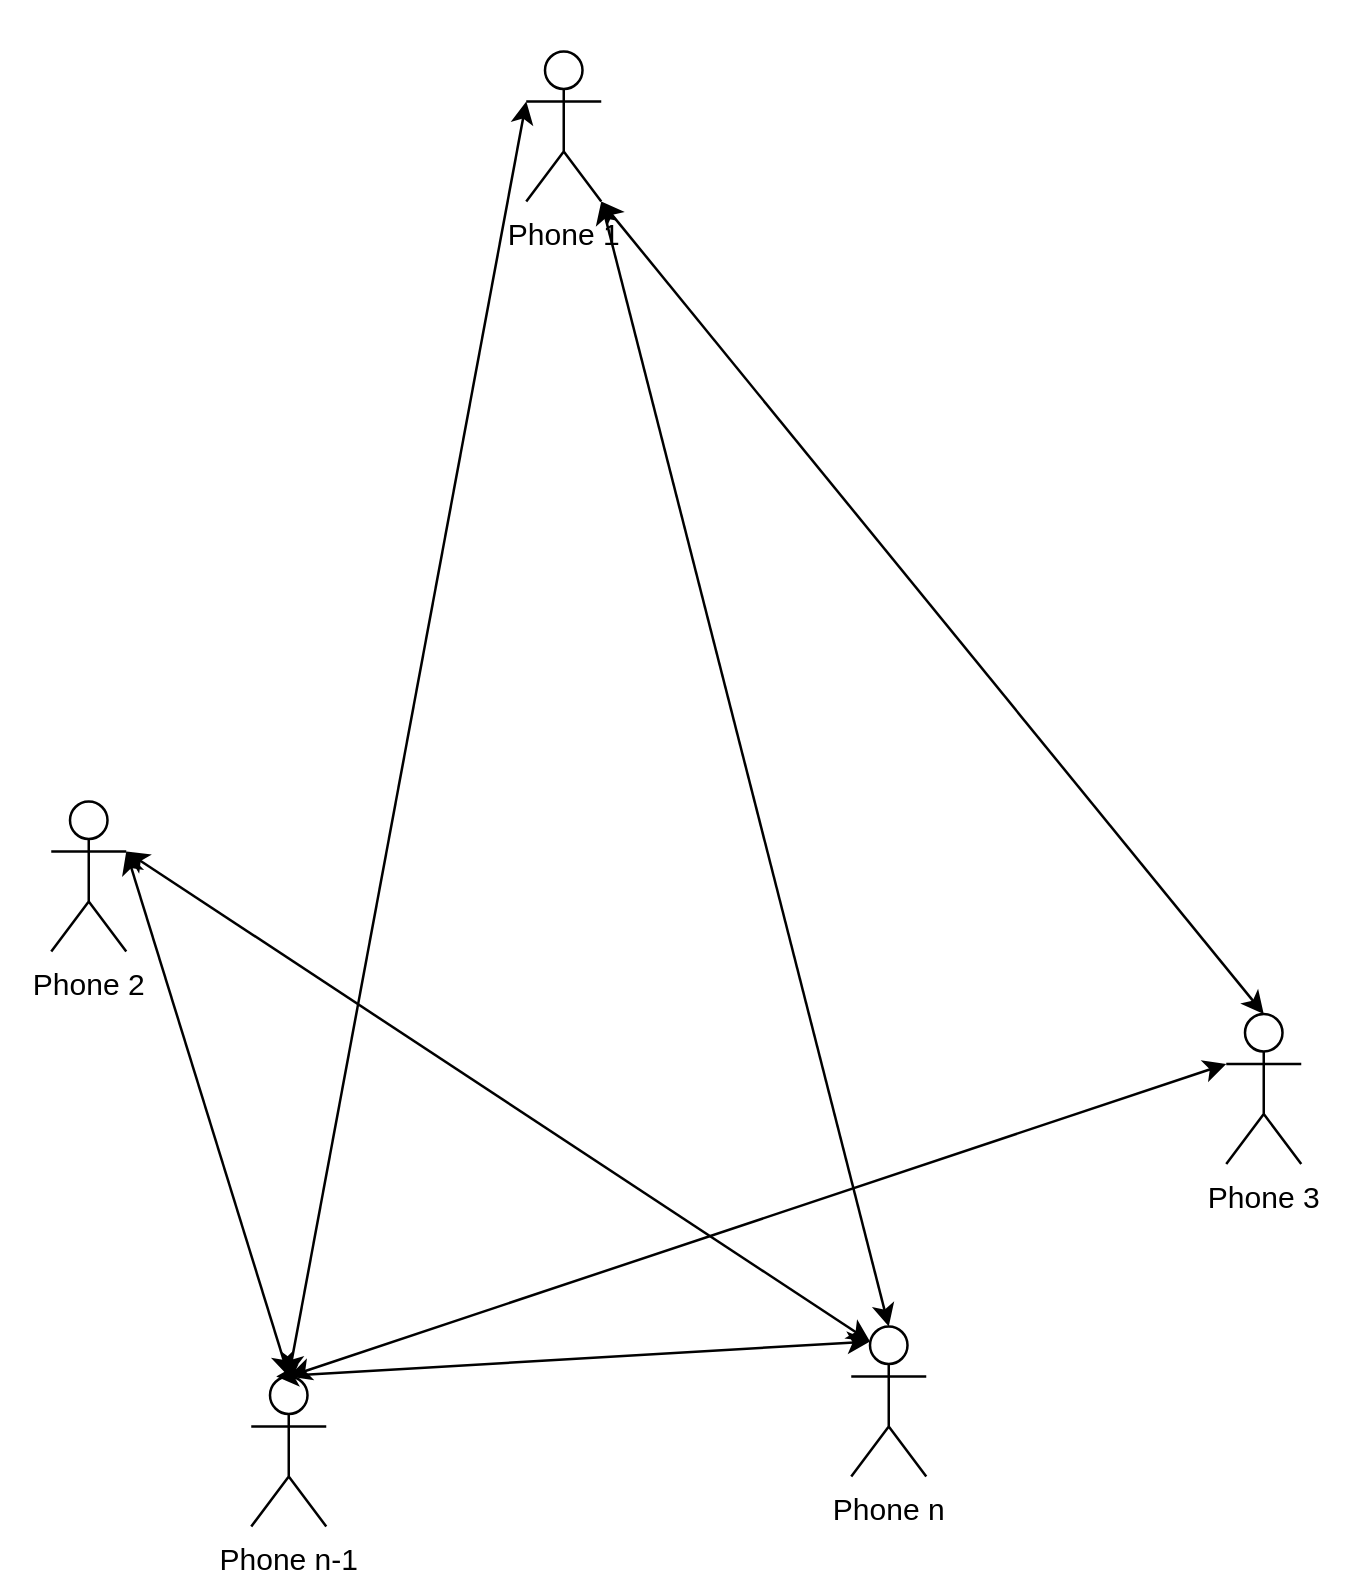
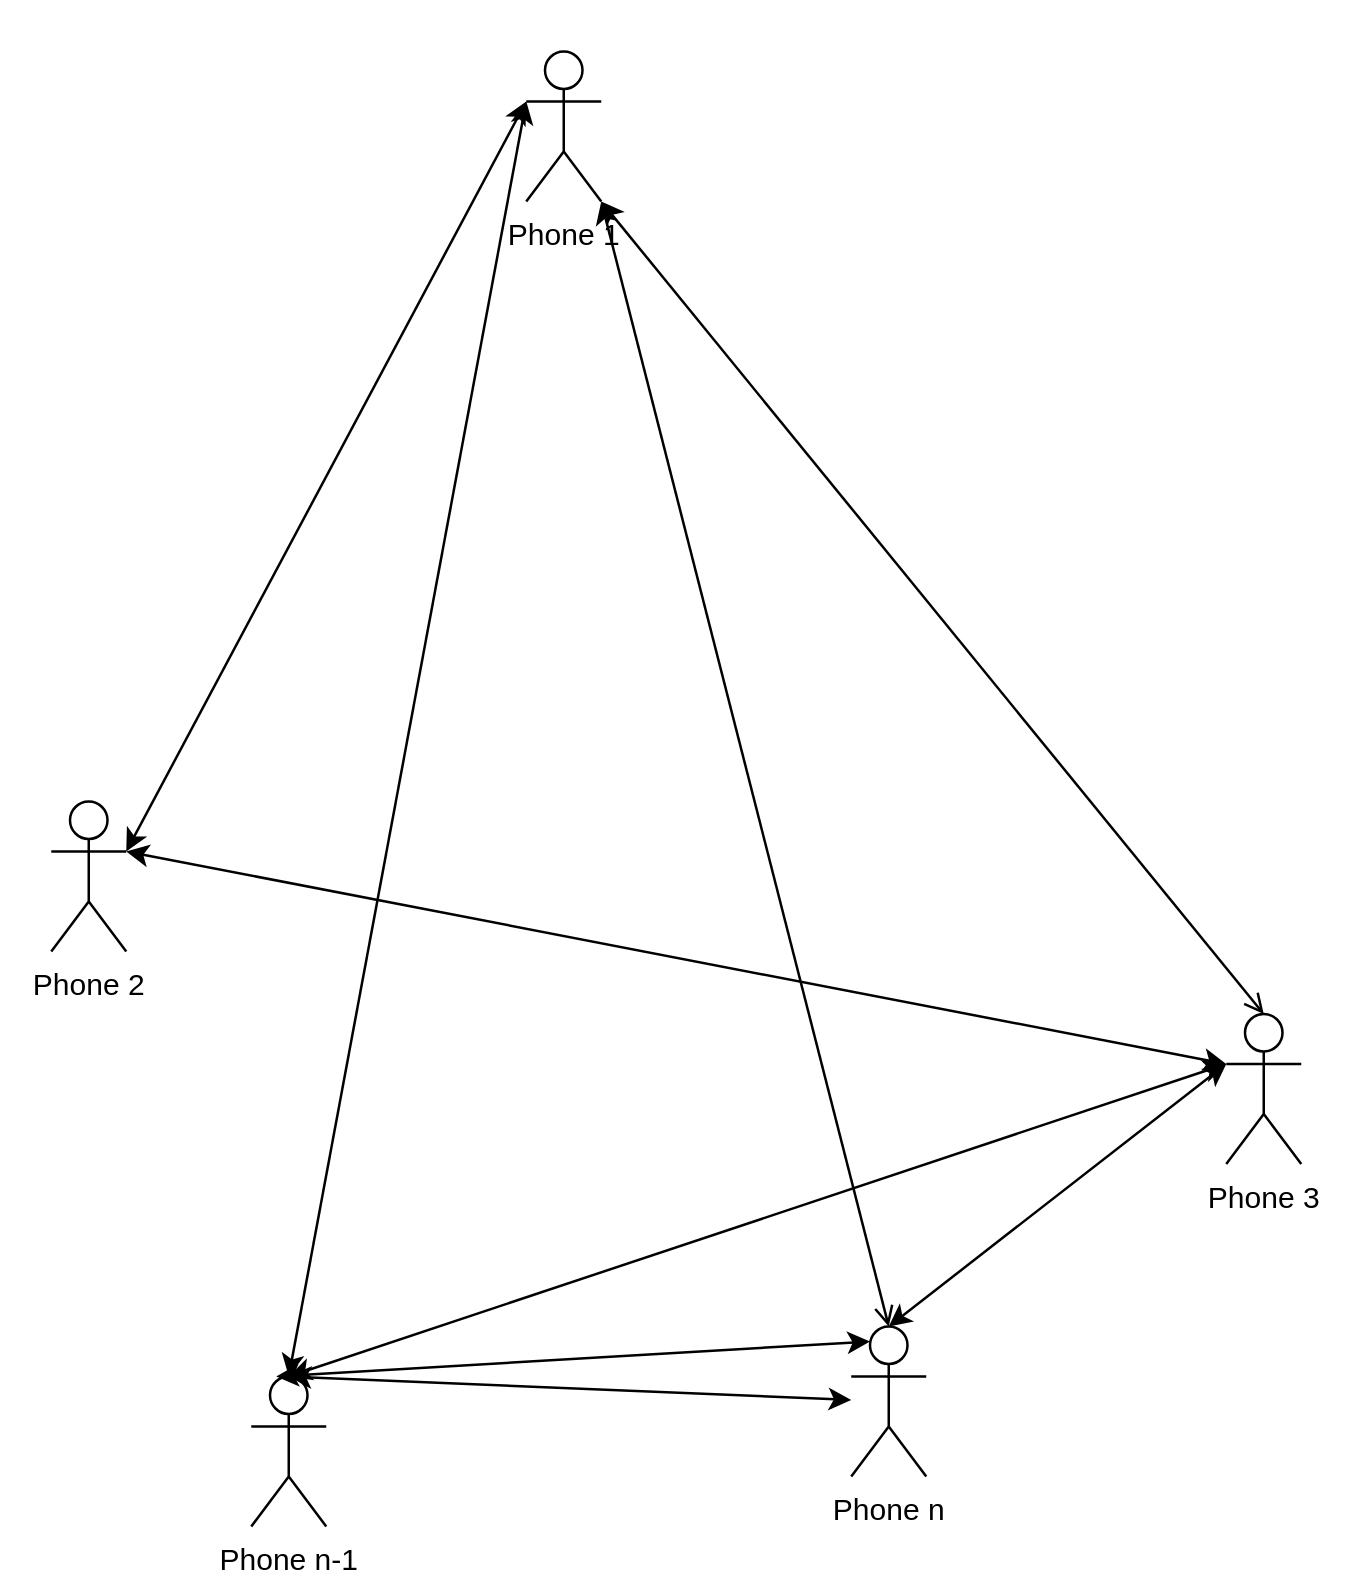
edge "Phone 1" -- "Phone 2": added
edge "Phone 2" -- "Phone 3": added
edge "Phone 1" -- "Phone 3": arrowhead classic -> open
edge "Phone 2" -- "Phone n-1": now "Phone n" -- "Phone n-1"
edge "Phone 2" -- "Phone n": removed
edge "Phone 3" -- "Phone n": added
edge "Phone 1" -- "Phone n": arrowhead classic -> open
